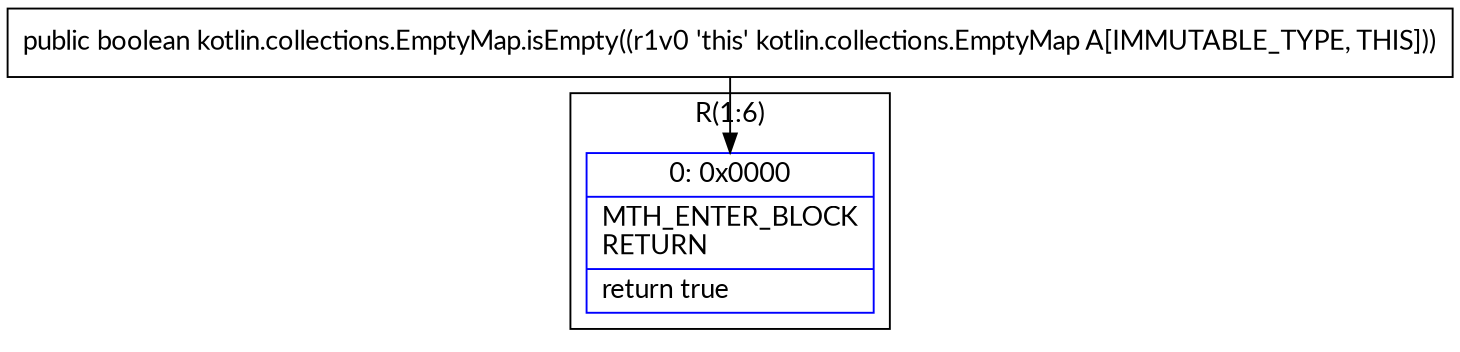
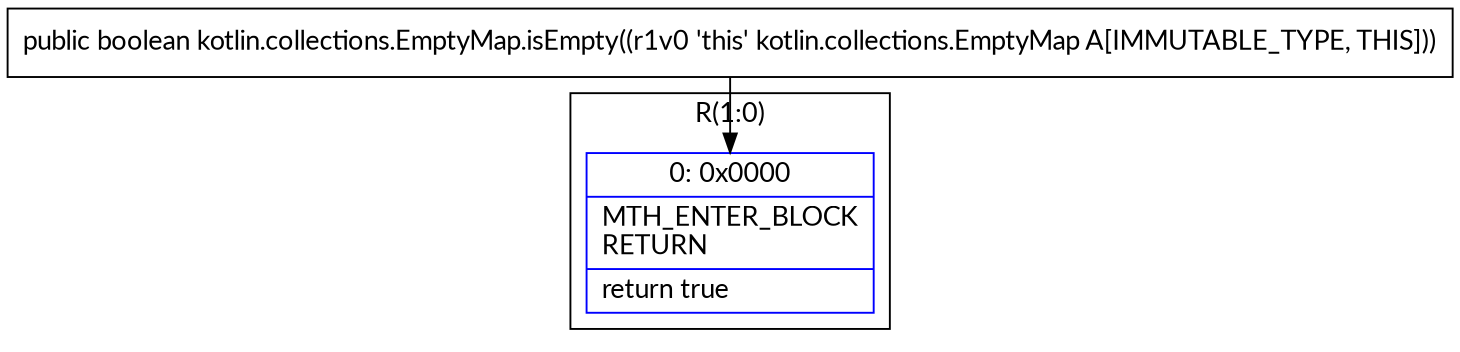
cluster "R(1:6)": label "R(1:6)" -> "R(1:0)"
